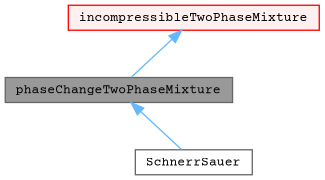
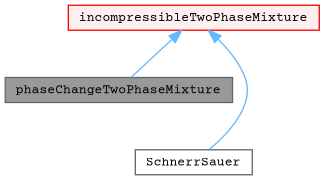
edge "SchnerrSauer" -> "phaseChangeTwoPhaseMixture": now "SchnerrSauer" -> "incompressibleTwoPhaseMixture"
